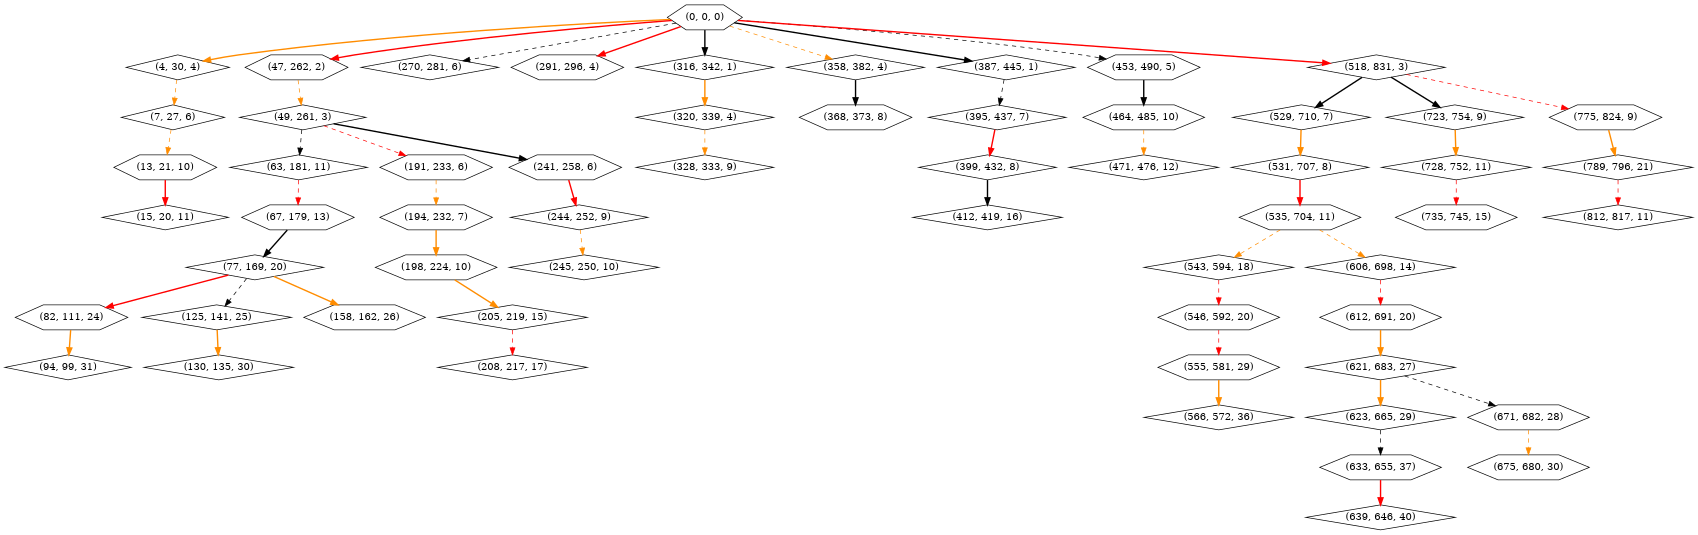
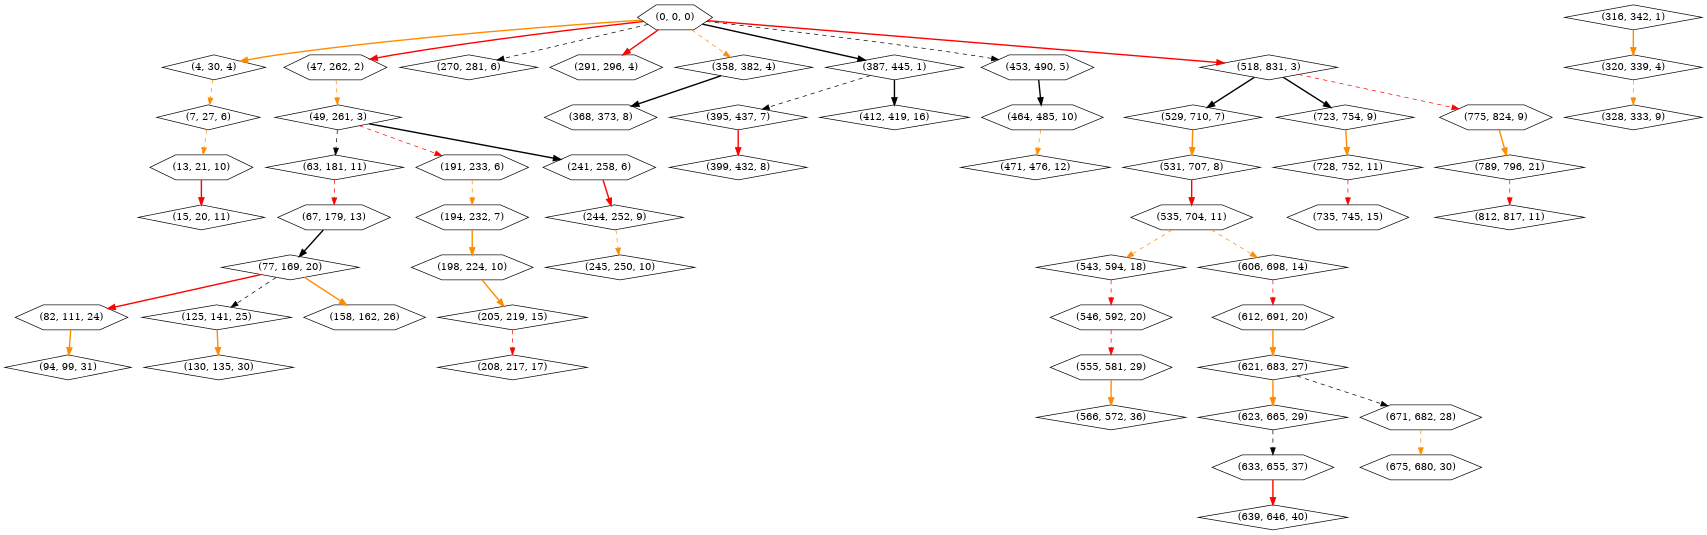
edge "(0, 0, 0)" -> "(316, 342, 1)": removed
edge "(399, 432, 8)" -> "(412, 419, 16)": now "(387, 445, 1)" -> "(412, 419, 16)"
